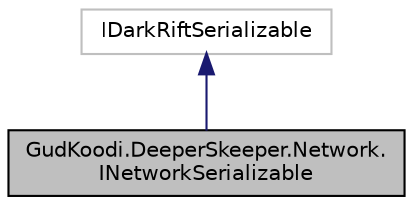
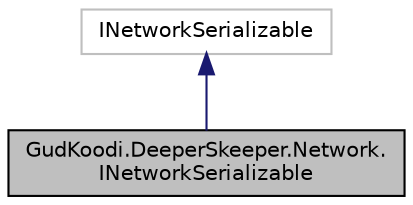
node "IDarkRiftSerializable": label "IDarkRiftSerializable" -> "INetworkSerializable"
